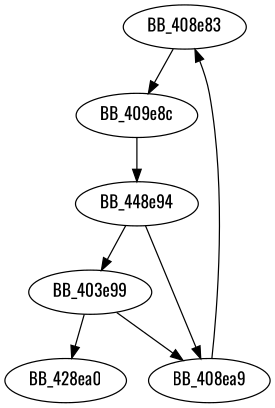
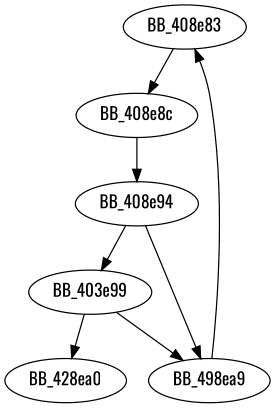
node "BB_409e8c": label "BB_409e8c" -> "BB_408e8c"
node "BB_448e94": label "BB_448e94" -> "BB_408e94"
node "BB_408ea9": label "BB_408ea9" -> "BB_498ea9"
